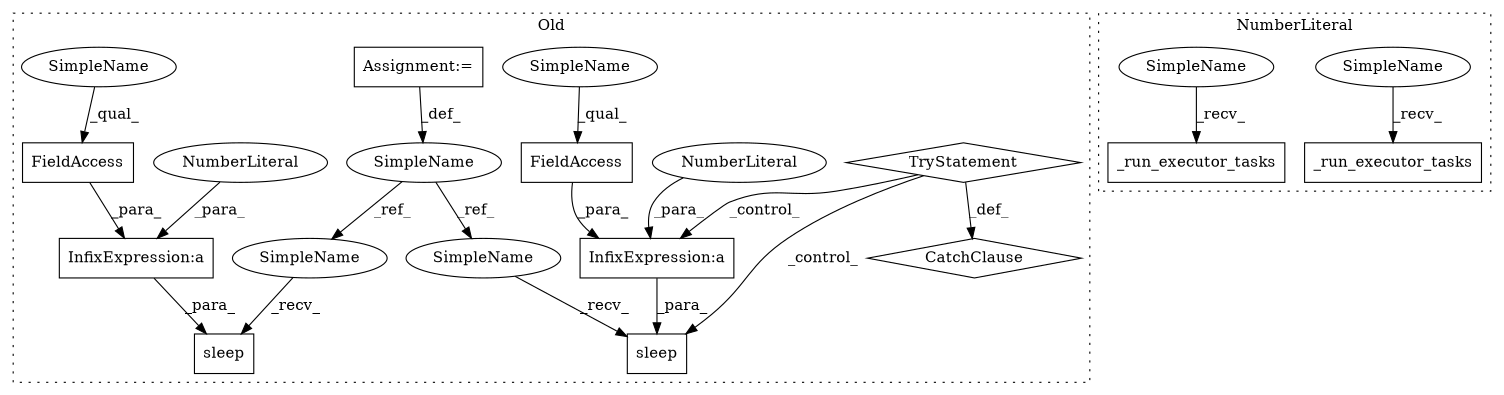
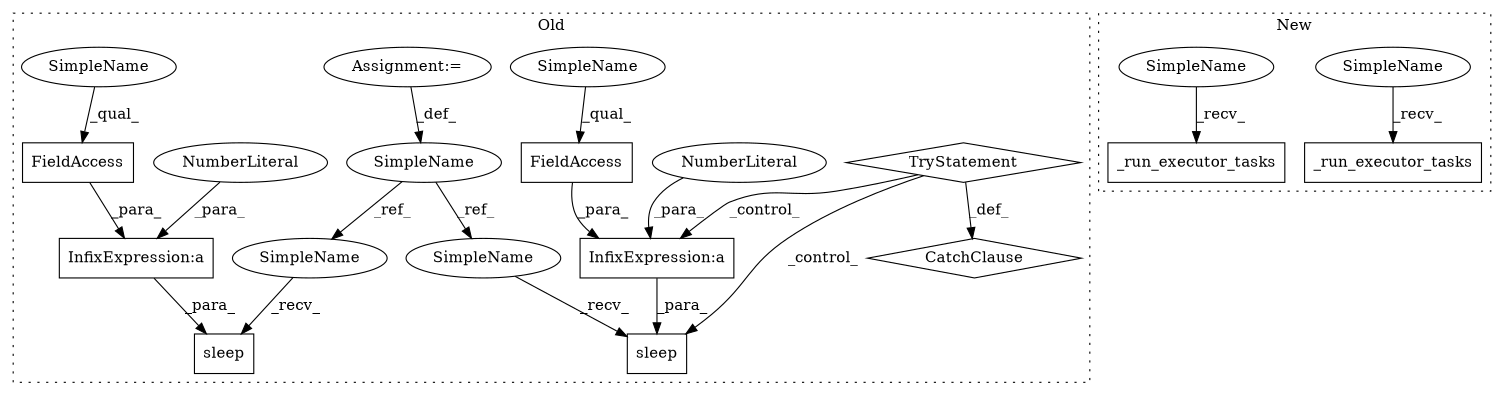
cluster "NumberLiteral": label "NumberLiteral" -> "New"
node "Assignment:=": shape box -> ellipse
